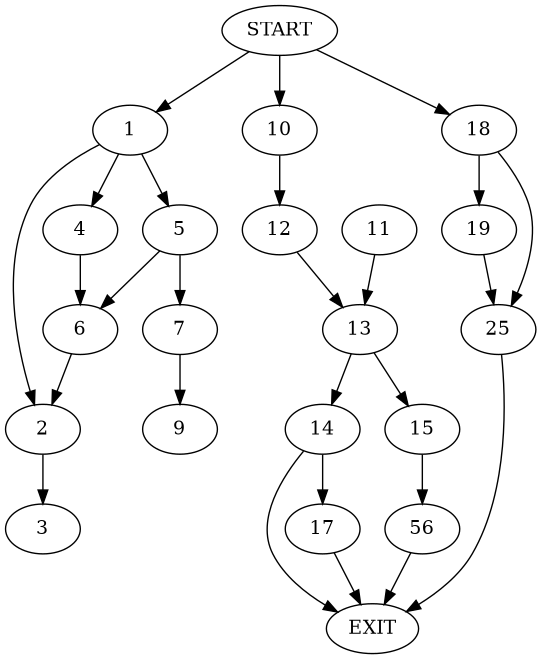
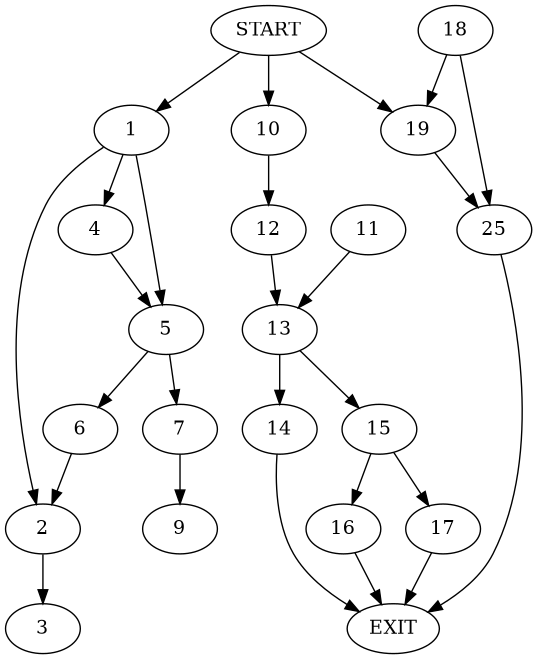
edge "START" -> "18": now "START" -> "19"
edge "4" -> "6": now "4" -> "5"
edge "14" -> "17": now "15" -> "17"
node "56": label "56" -> "16"
